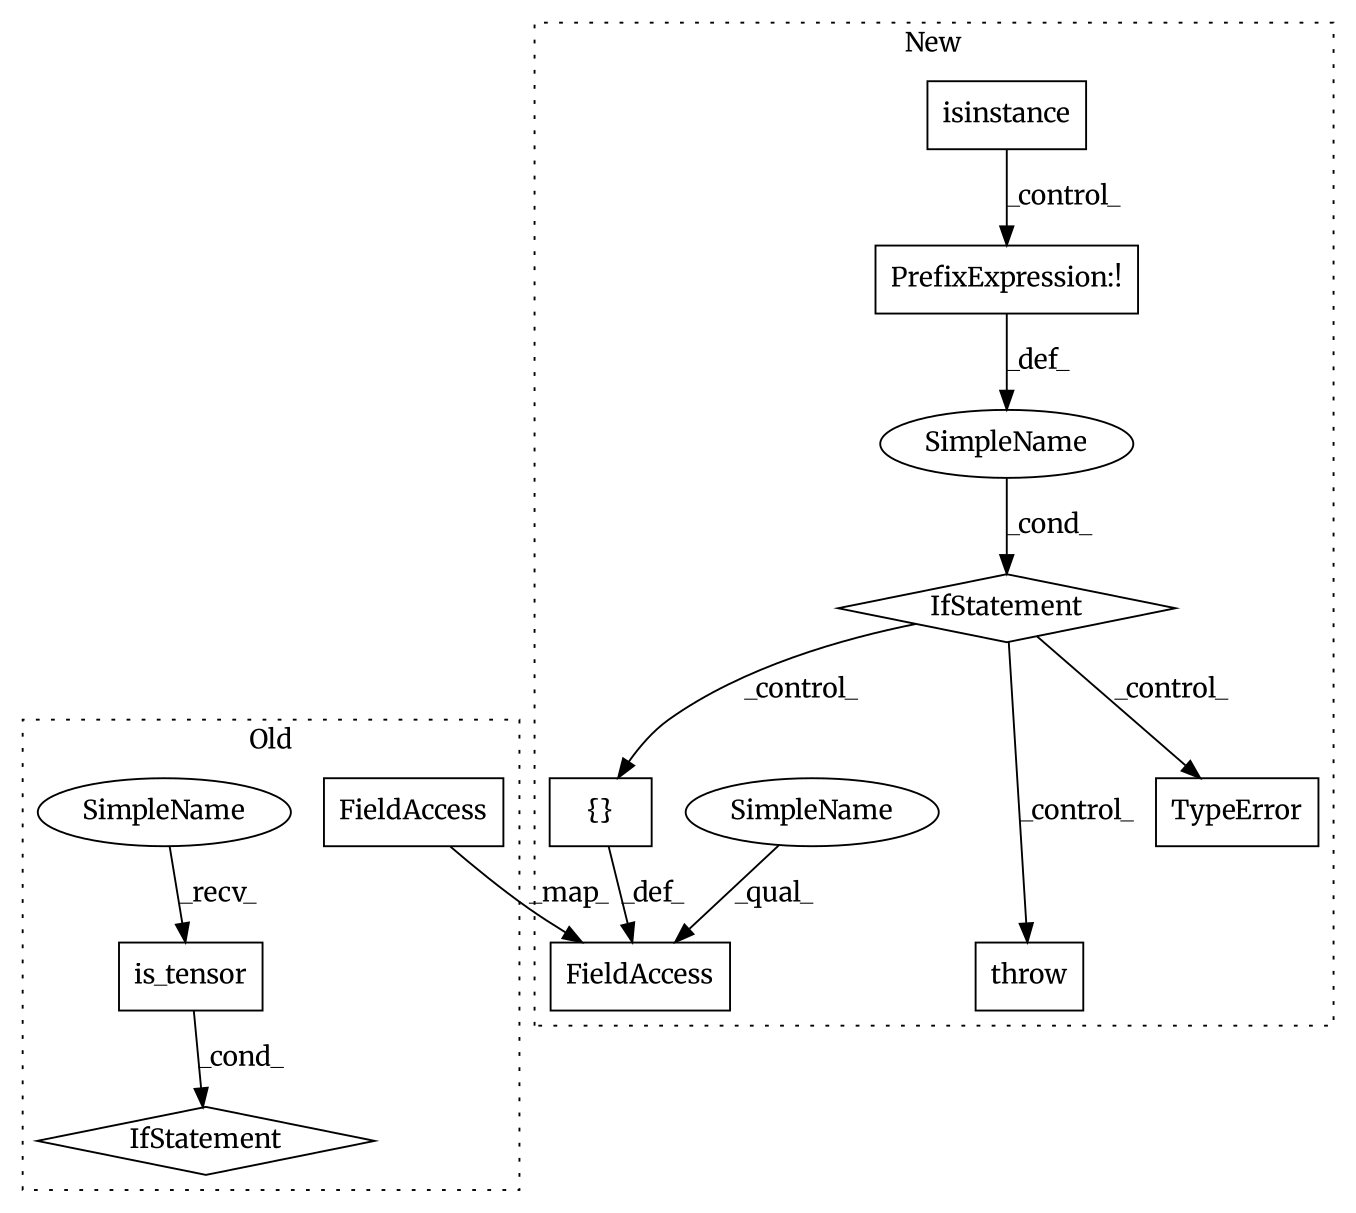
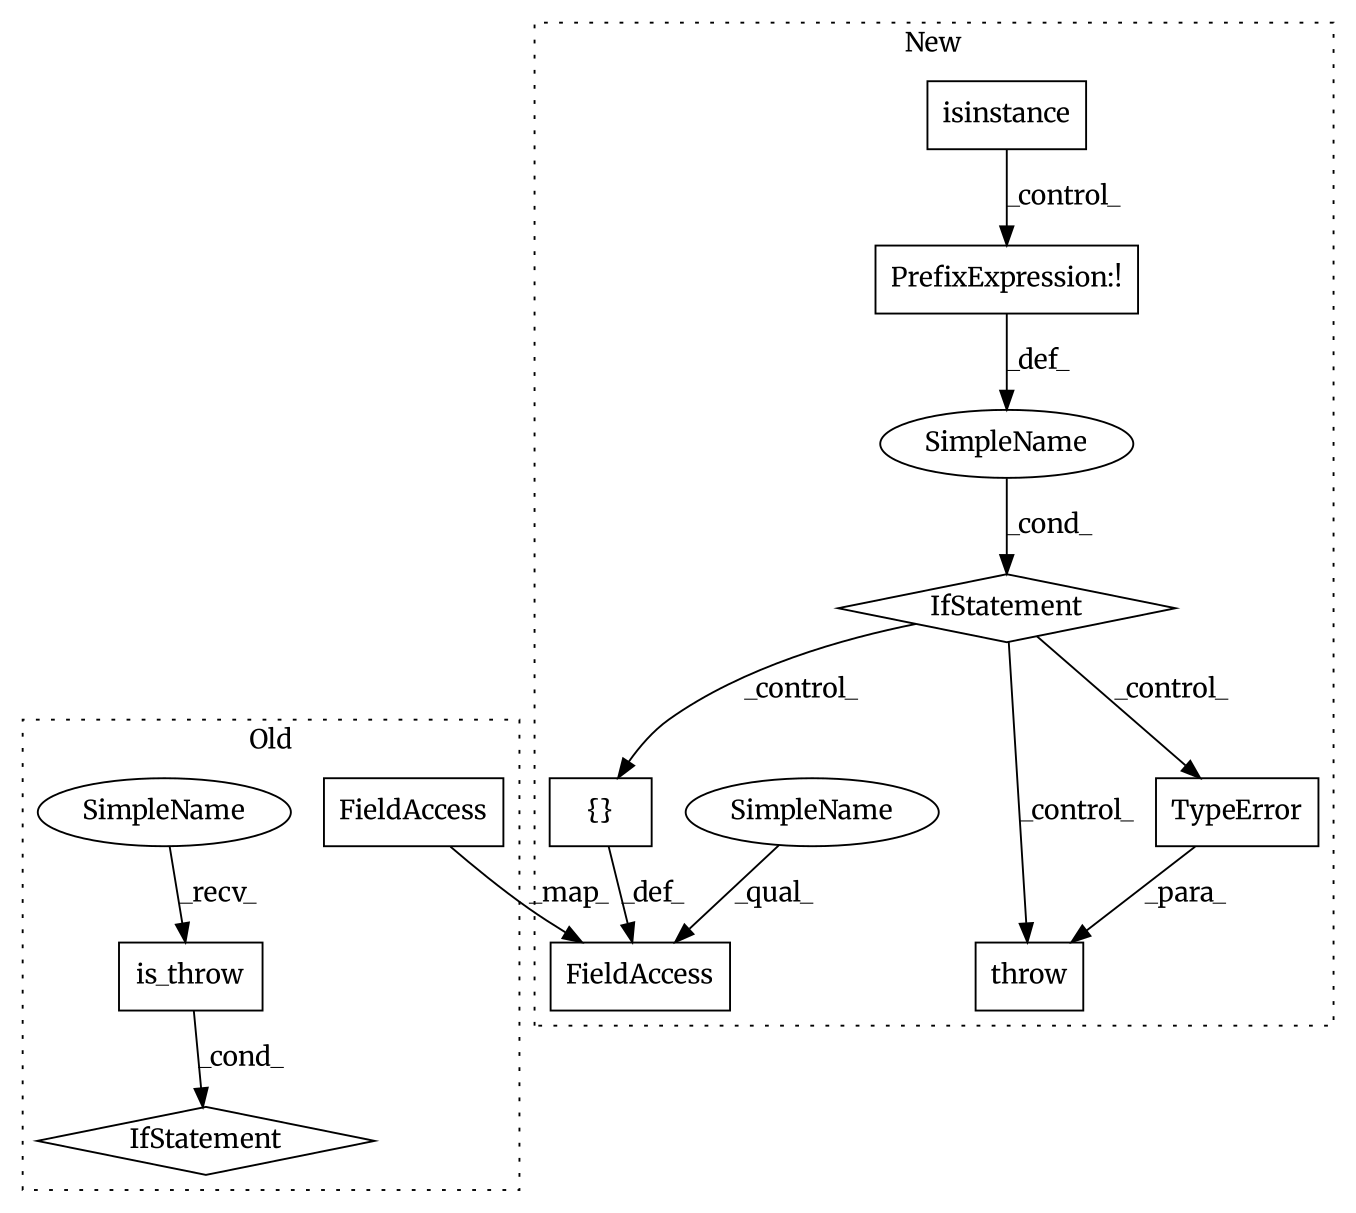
edge "TypeError" -> "throw": added, label "_para_"
node "is_tensor": label "is_tensor" -> "is_throw"
